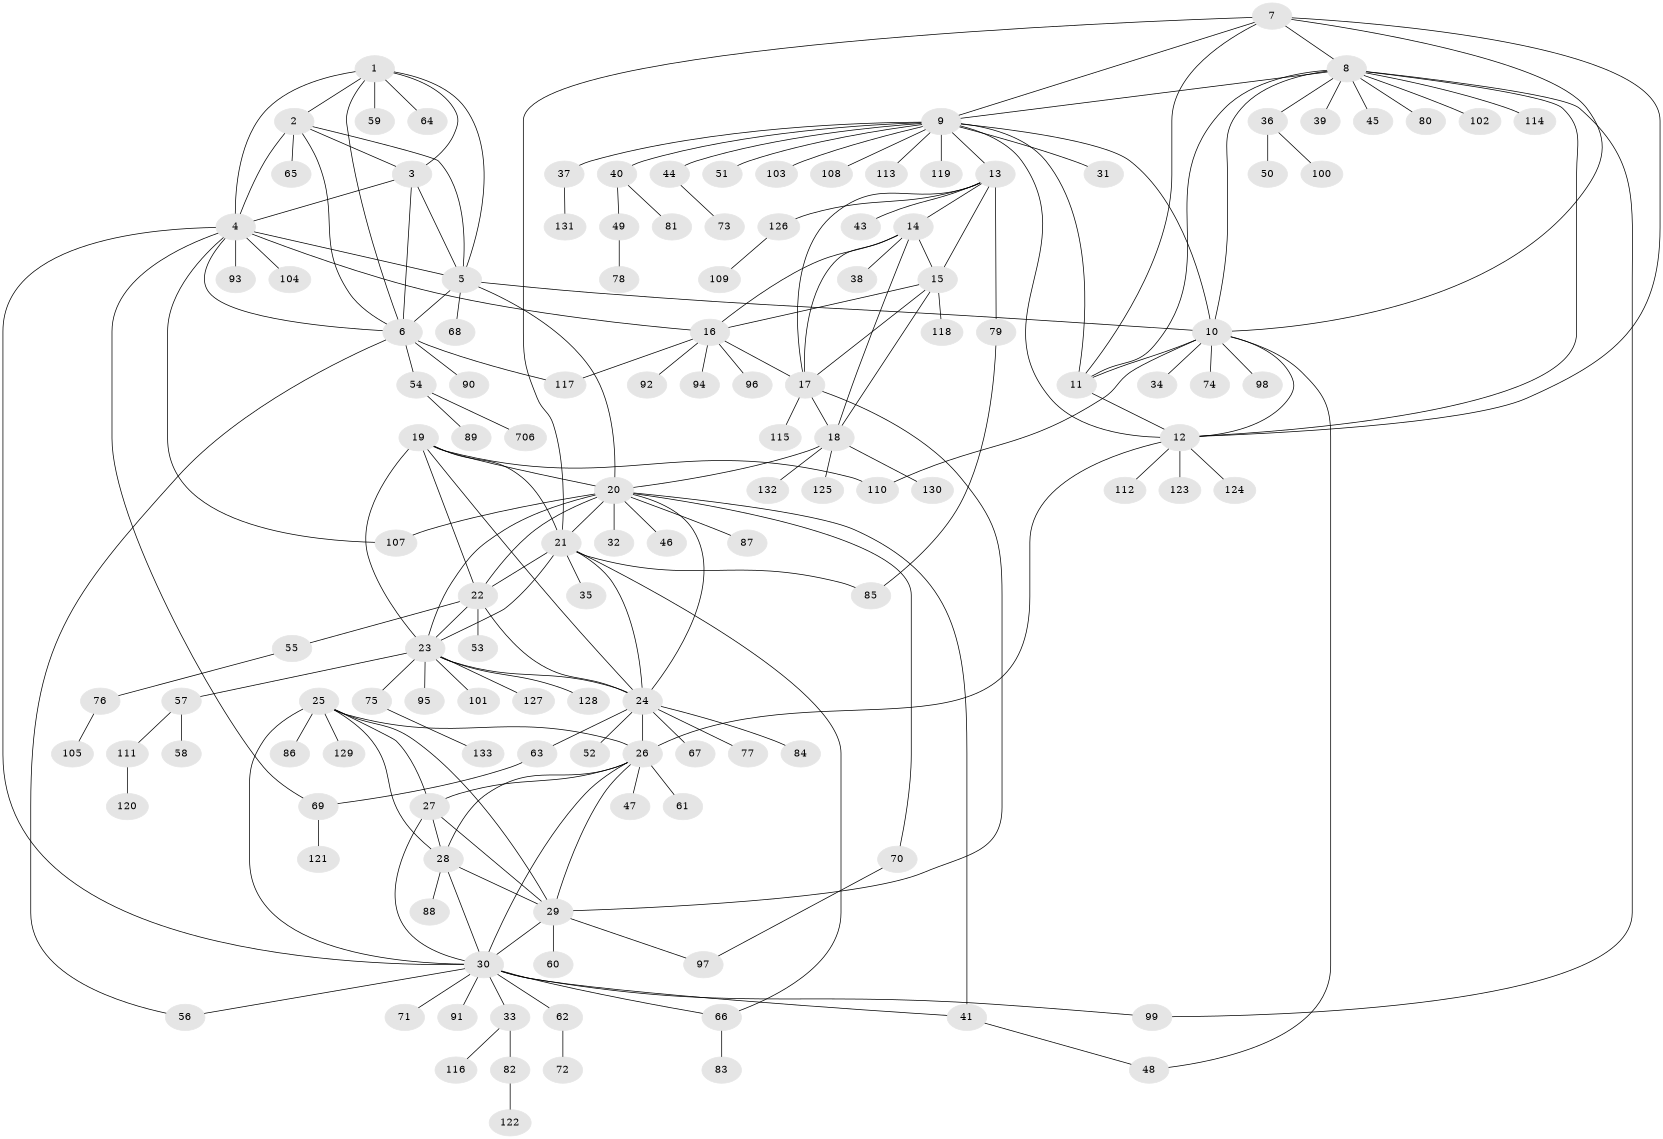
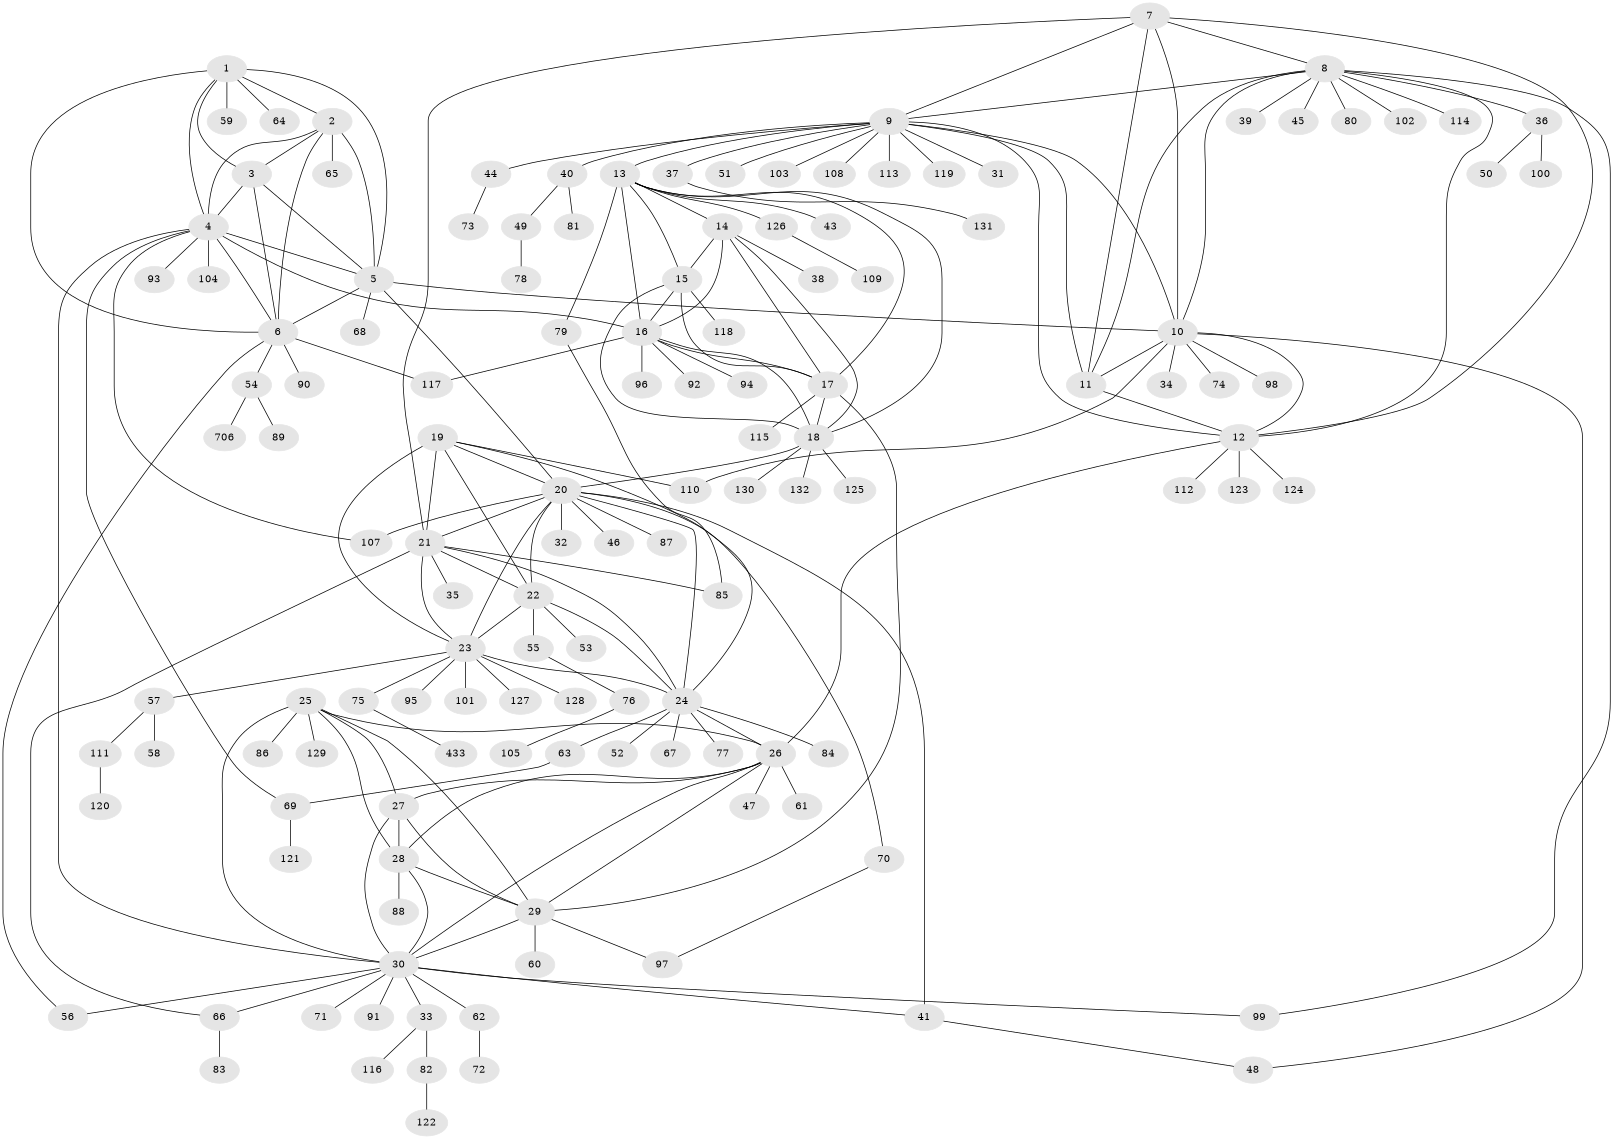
edge "13" -- "18": added
edge "13" -- "16": added
edge "16" -- "18": added
node "133": label "133" -> "433"
